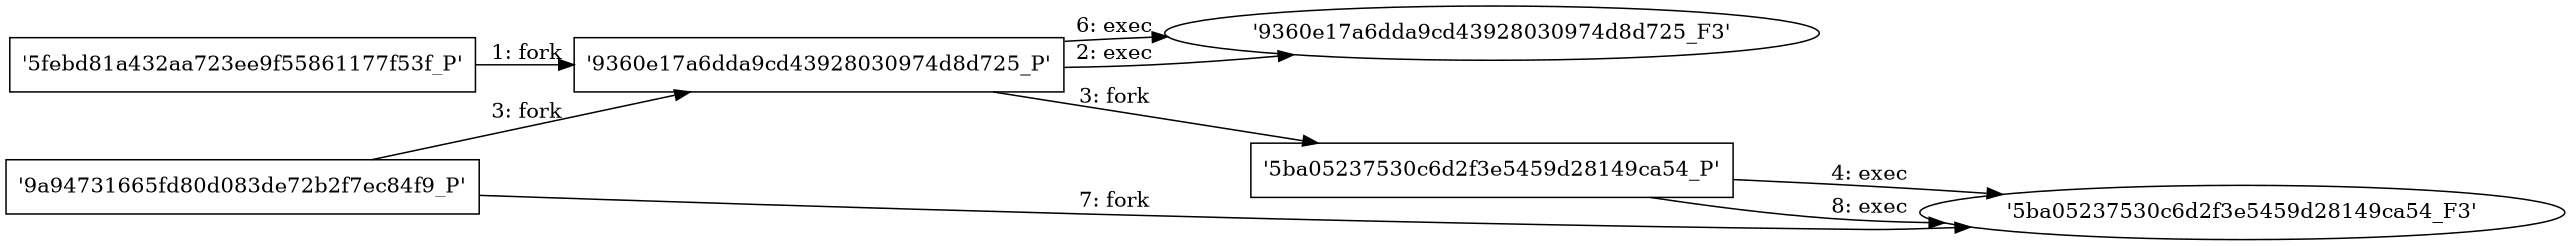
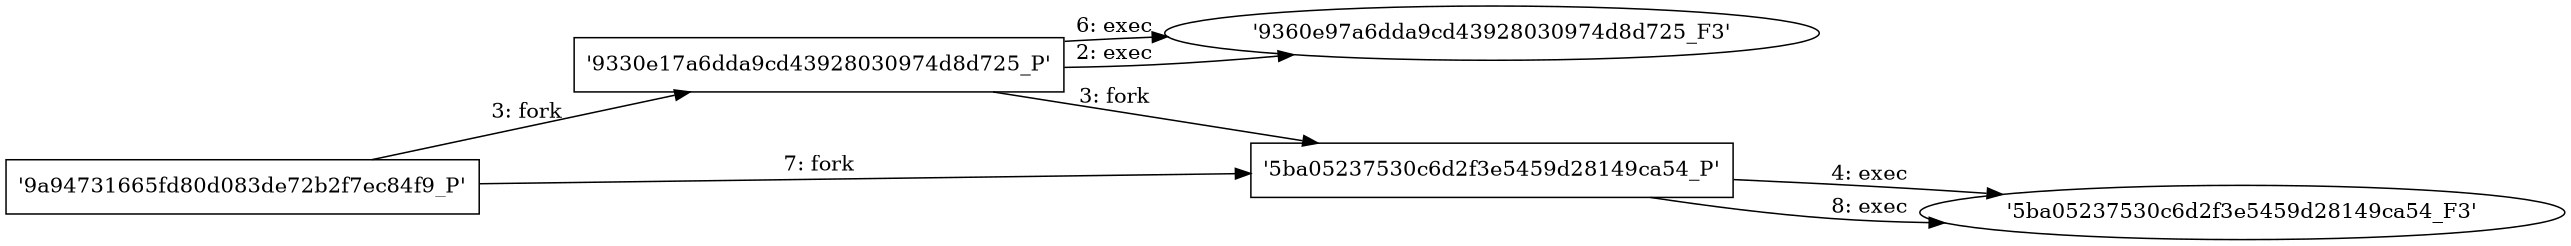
node "'9360e17a6dda9cd43928030974d8d725_F3'": label "'9360e17a6dda9cd43928030974d8d725_F3'" -> "'9360e97a6dda9cd43928030974d8d725_F3'"
node "'5febd81a432aa723ee9f55861177f53f_P'": removed
node "'9360e17a6dda9cd43928030974d8d725_P'": label "'9360e17a6dda9cd43928030974d8d725_P'" -> "'9330e17a6dda9cd43928030974d8d725_P'"
edge "'9a94731665fd80d083de72b2f7ec84f9_P'" -> "'5ba05237530c6d2f3e5459d28149ca54_F3'": now "'9a94731665fd80d083de72b2f7ec84f9_P'" -> "'5ba05237530c6d2f3e5459d28149ca54_P'"
